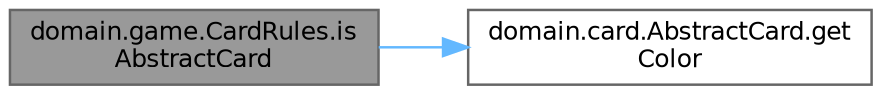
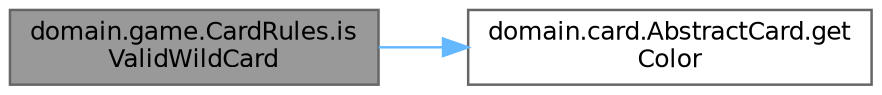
node "domain.game.CardRules.is AbstractCard": label "domain.game.CardRules.is AbstractCard" -> "domain.game.CardRules.is ValidWildCard"
